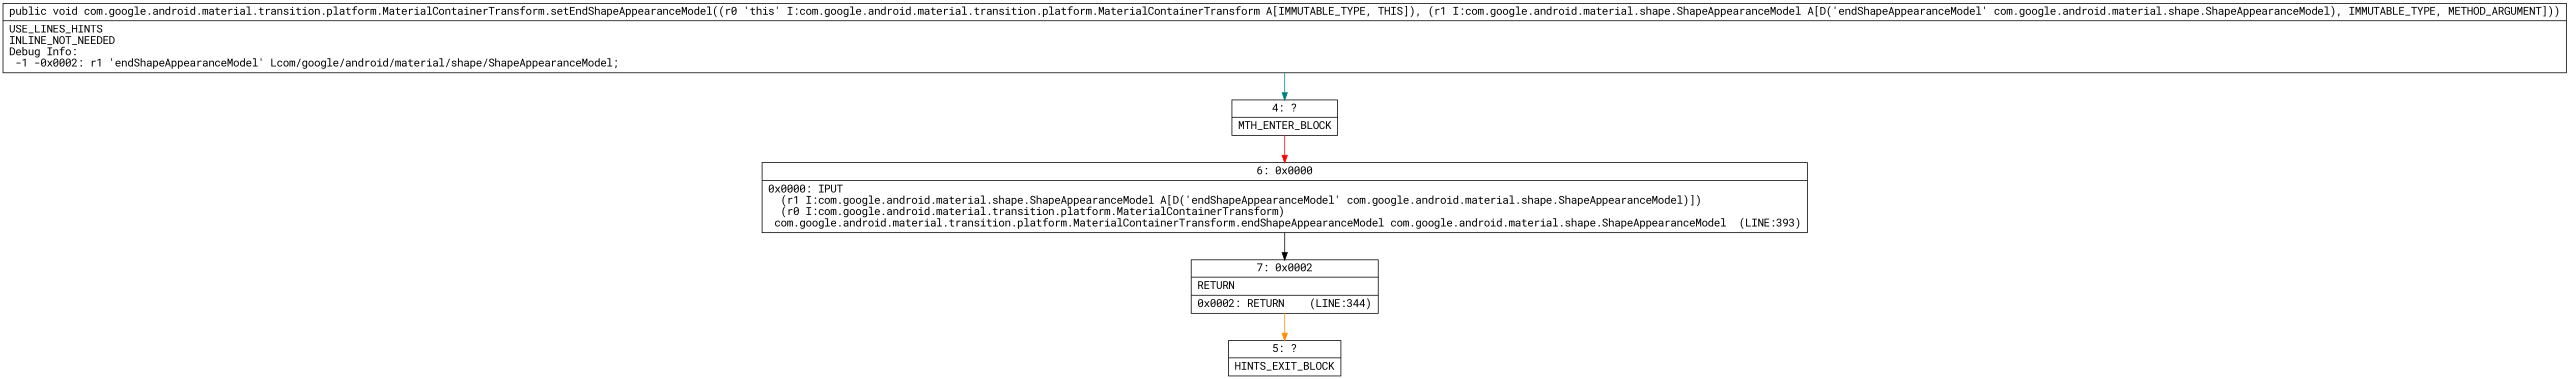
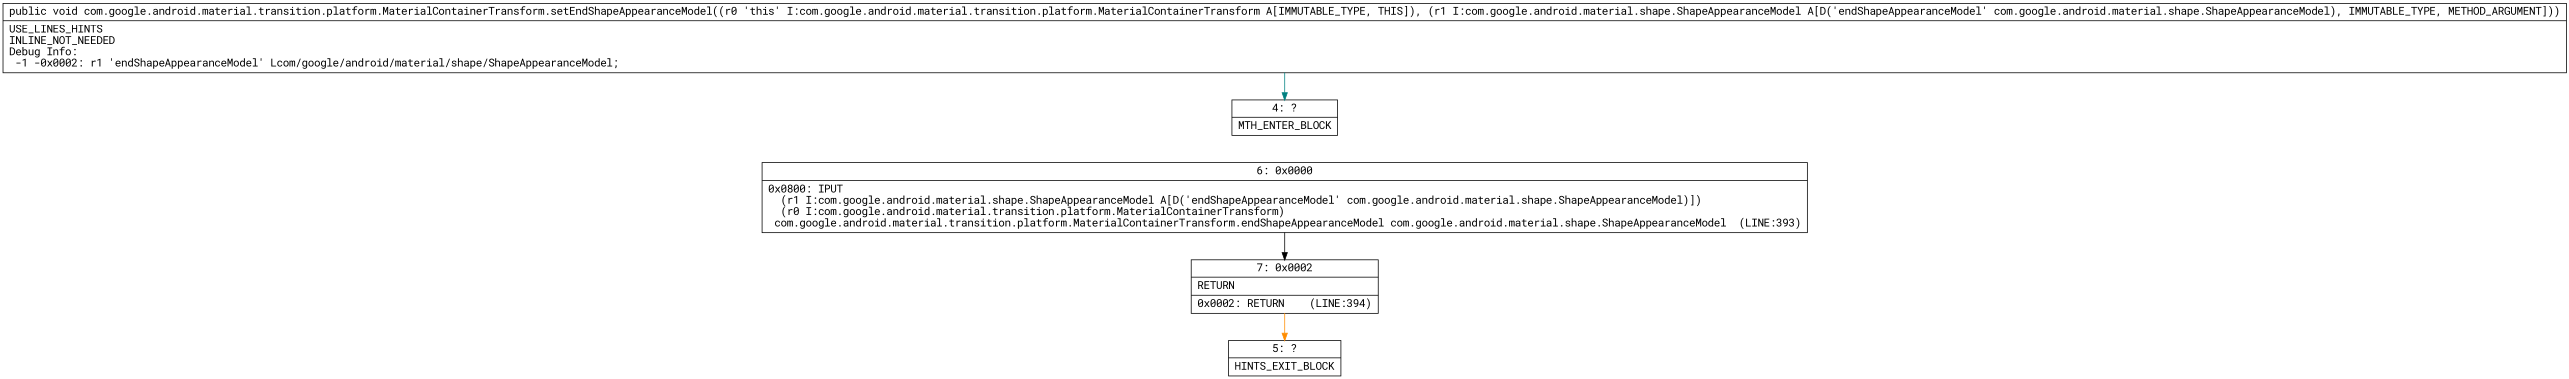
edge "4: ?" -> "6: 0x0000": removed
node "6: 0x0000": text "0x0000: IPUT" -> "0x0800: IPUT"
node "7: 0x0002": text "0x0002: RETURN    (LINE:344)" -> "0x0002: RETURN    (LINE:394)"
